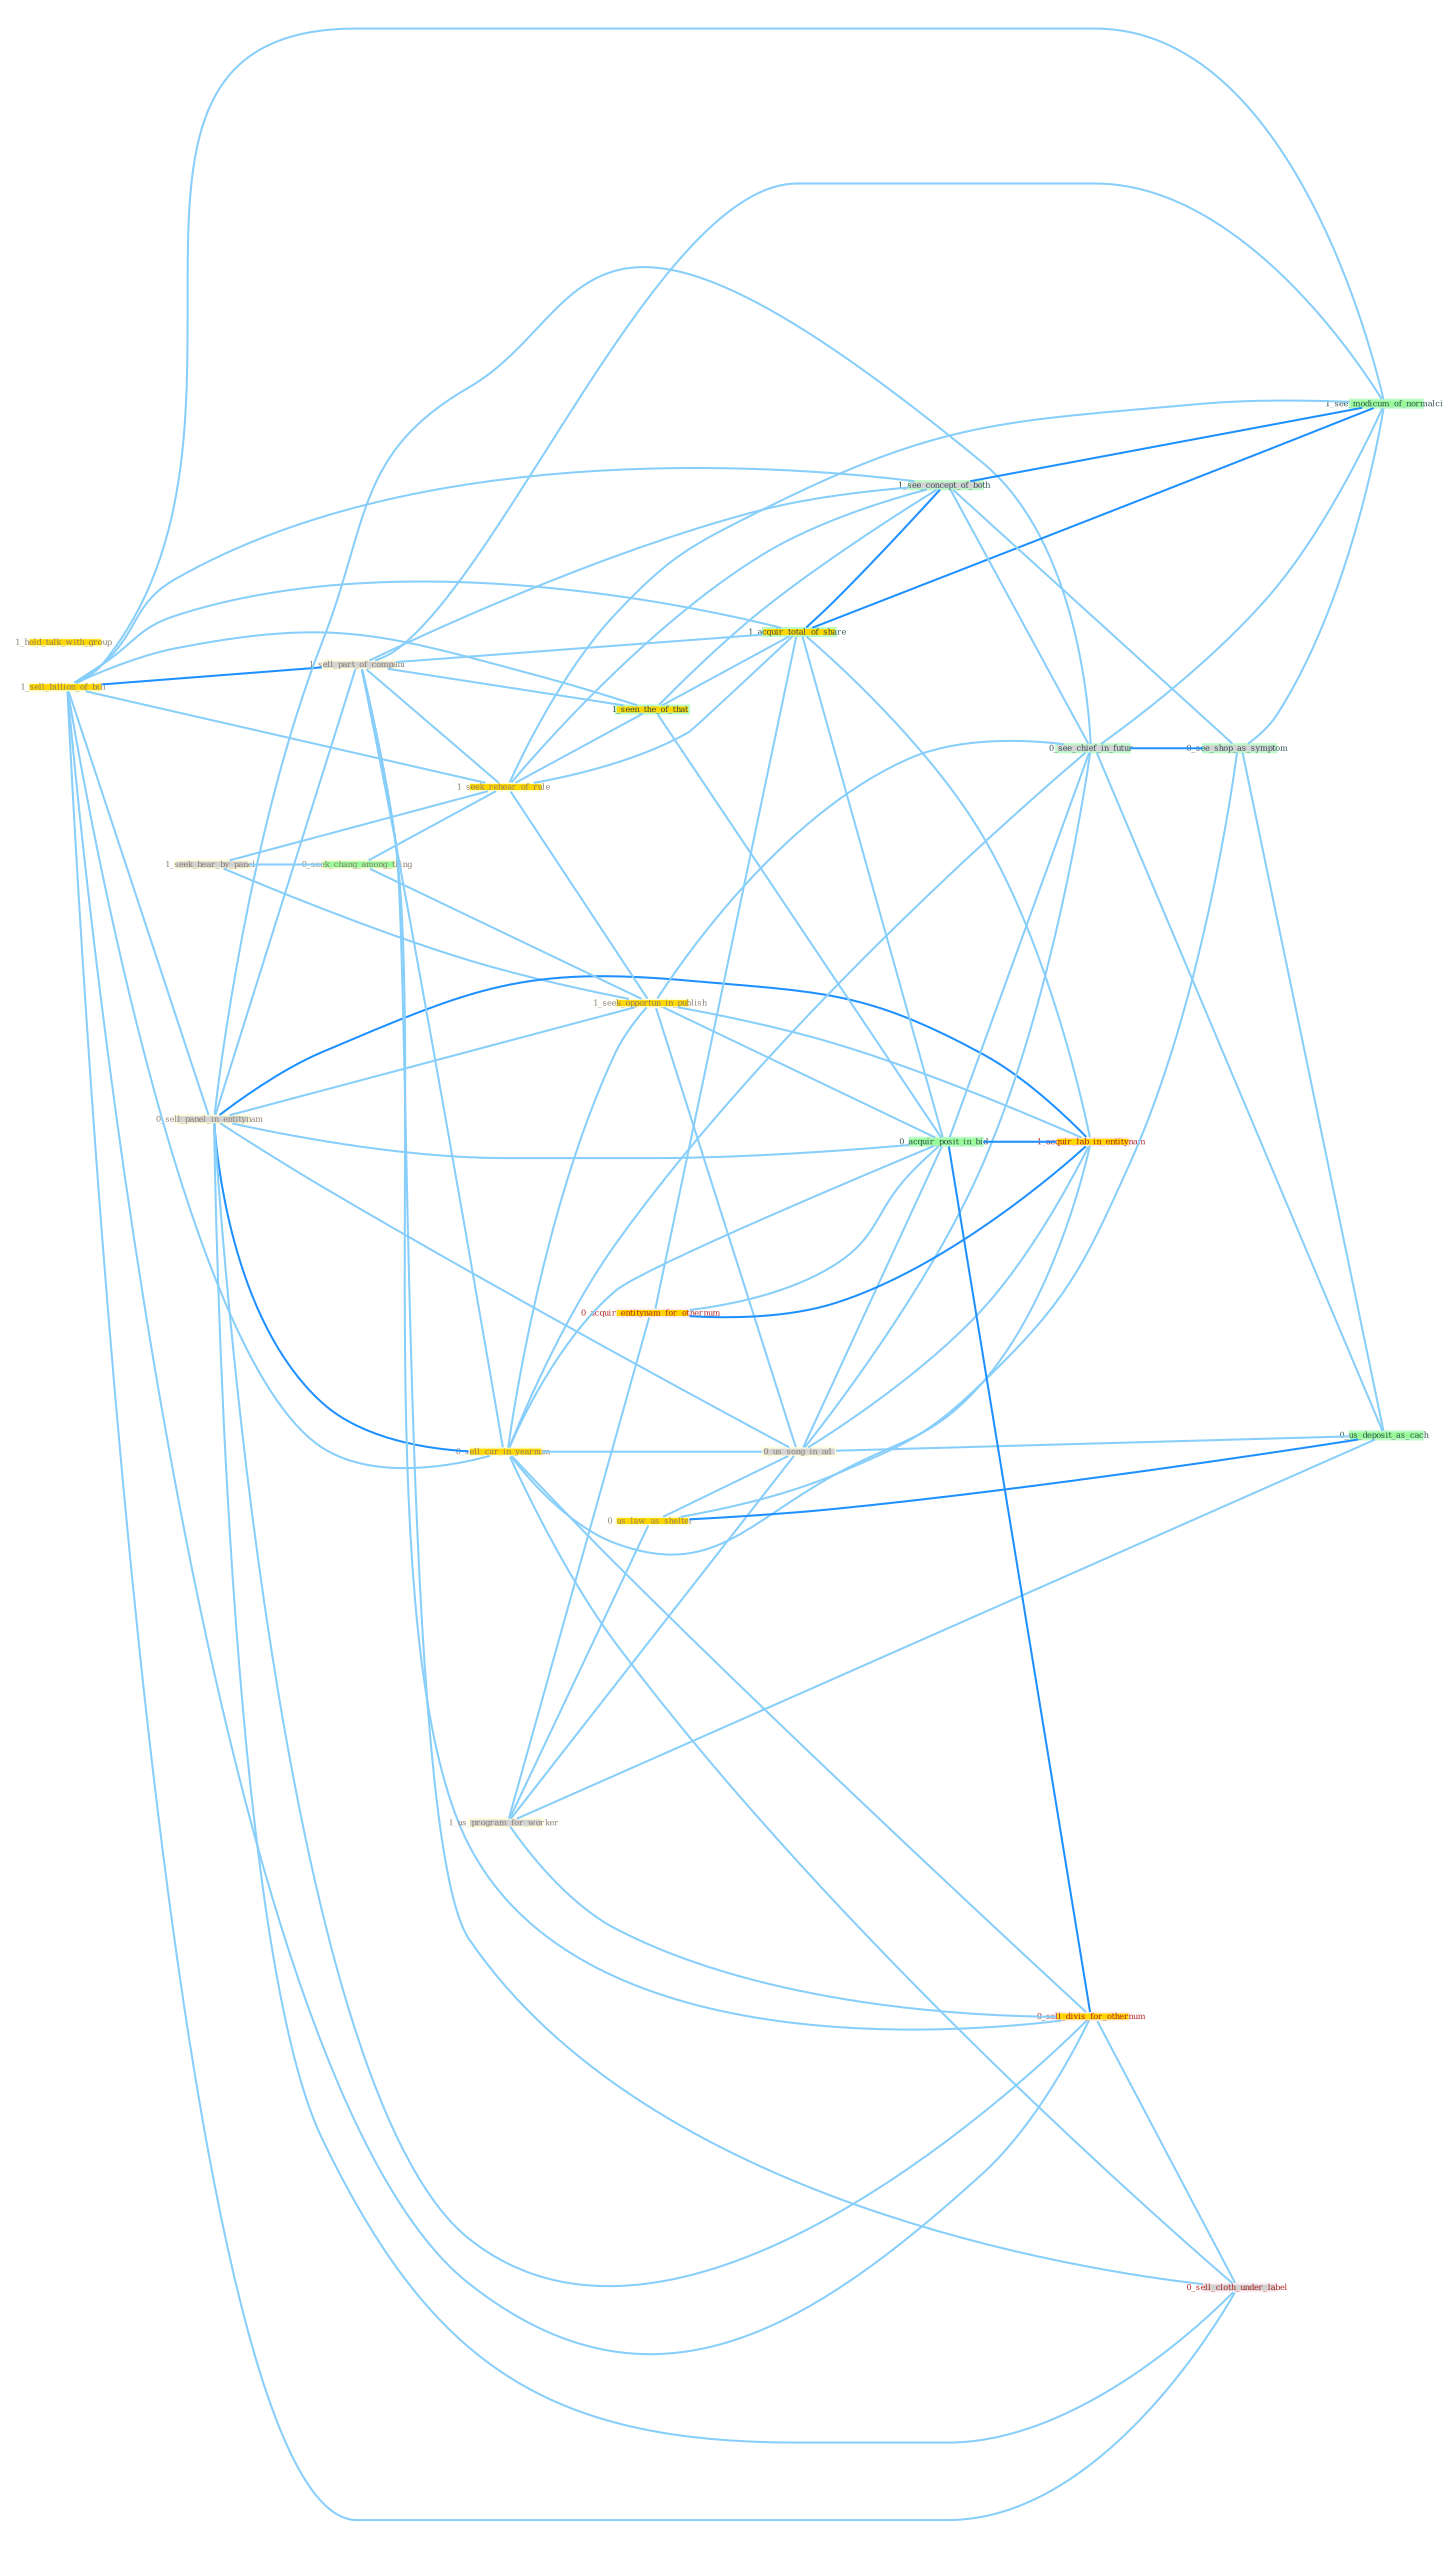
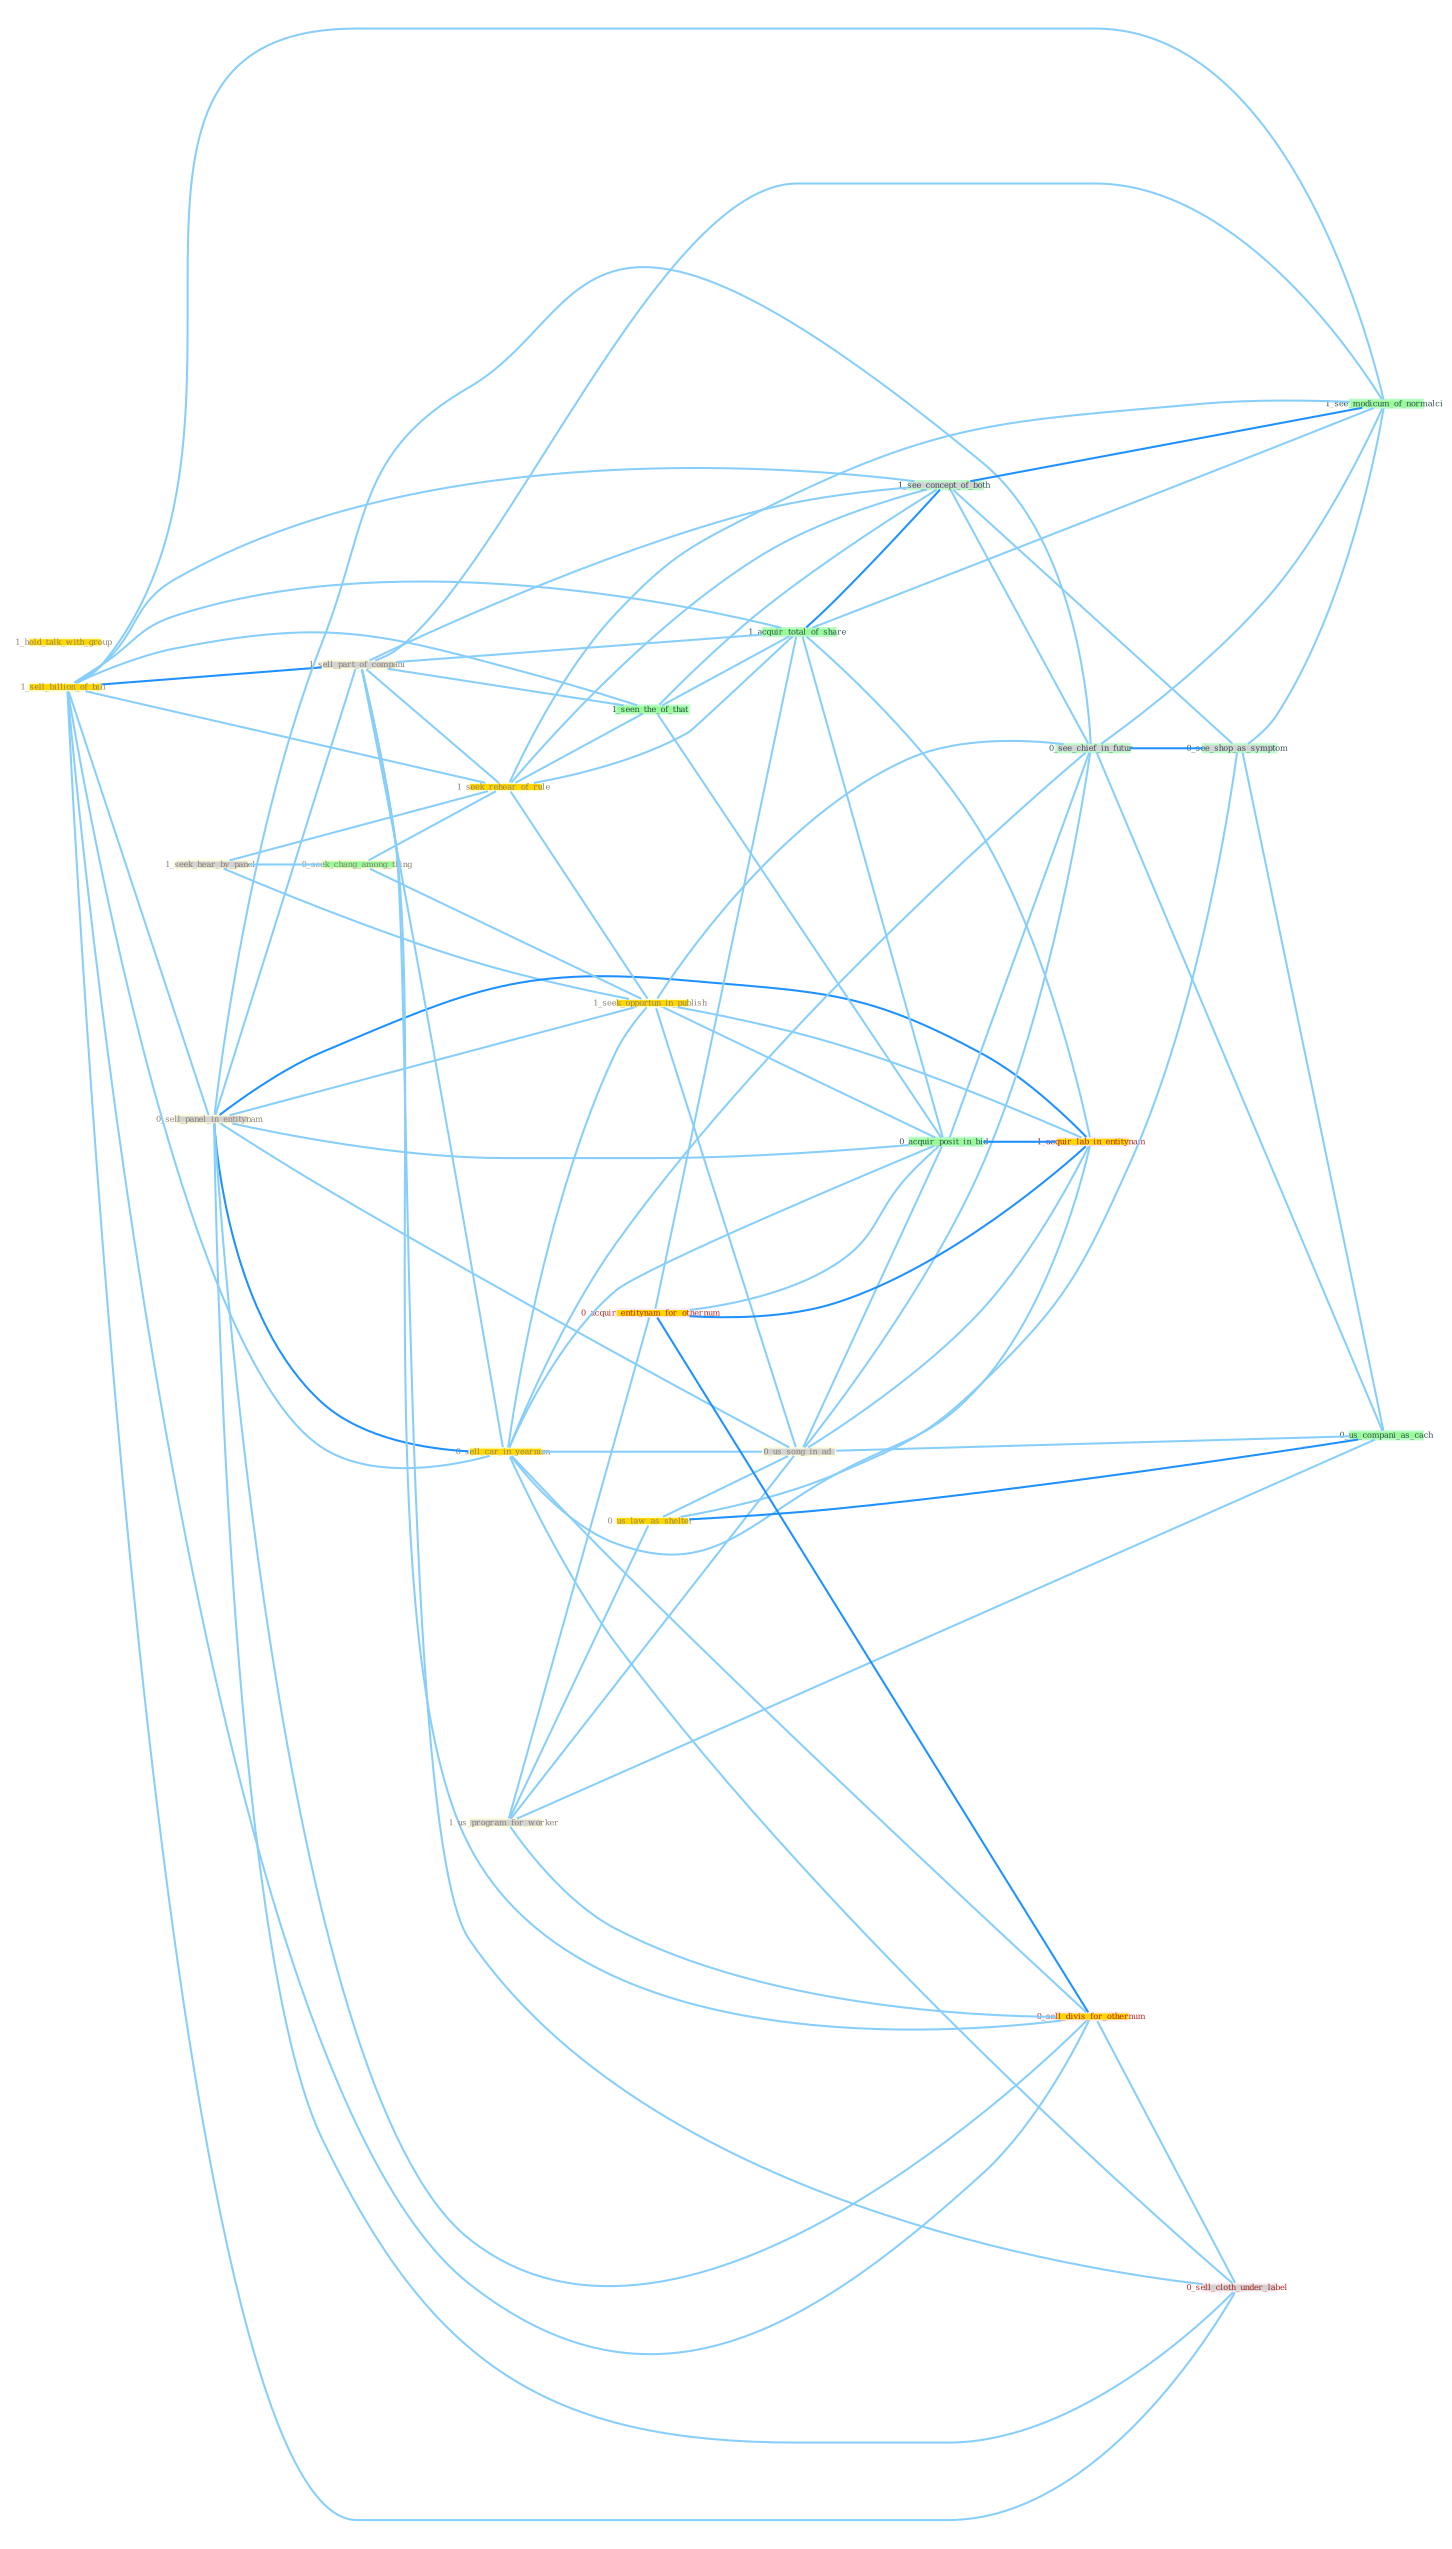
edge "1_see_modicum_of_normalci" -- "1_acquir_total_of_share": color #1e90ff -> #87cefa
node "1_acquir_total_of_share": fillcolor gold -> palegreen
node "1_seen_the_of_that": fillcolor gold -> palegreen
node "0_us_deposit_as_cach": label "0_us_deposit_as_cach" -> "0_us_compani_as_cach"
edge "0_acquir_posit_in_bid" -- "0_sell_divis_for_othernum": now "0_acquir_entitynam_for_othernum" -- "0_sell_divis_for_othernum"
